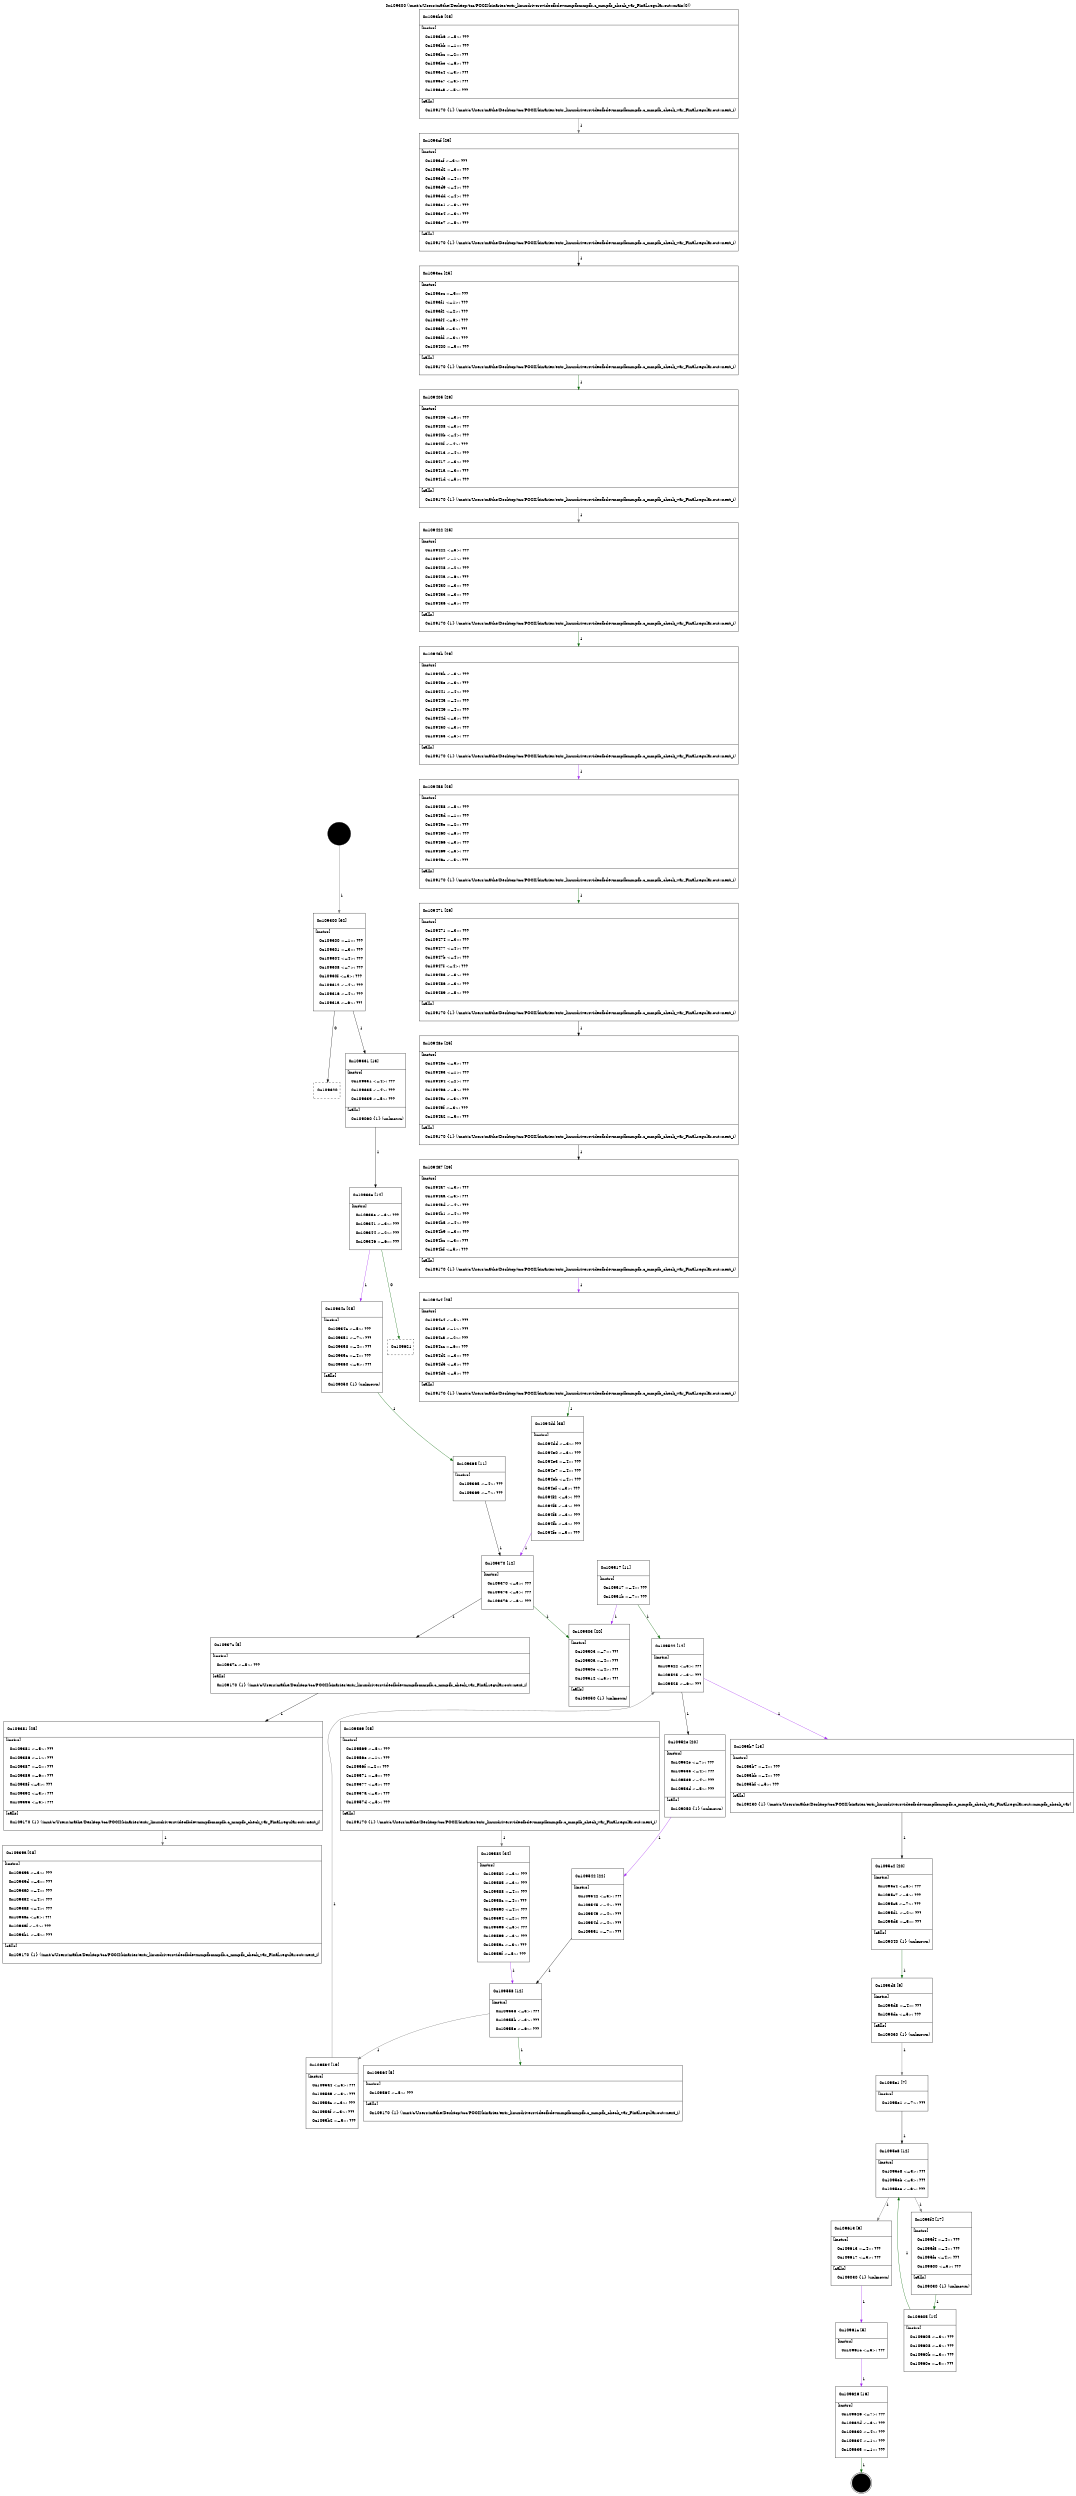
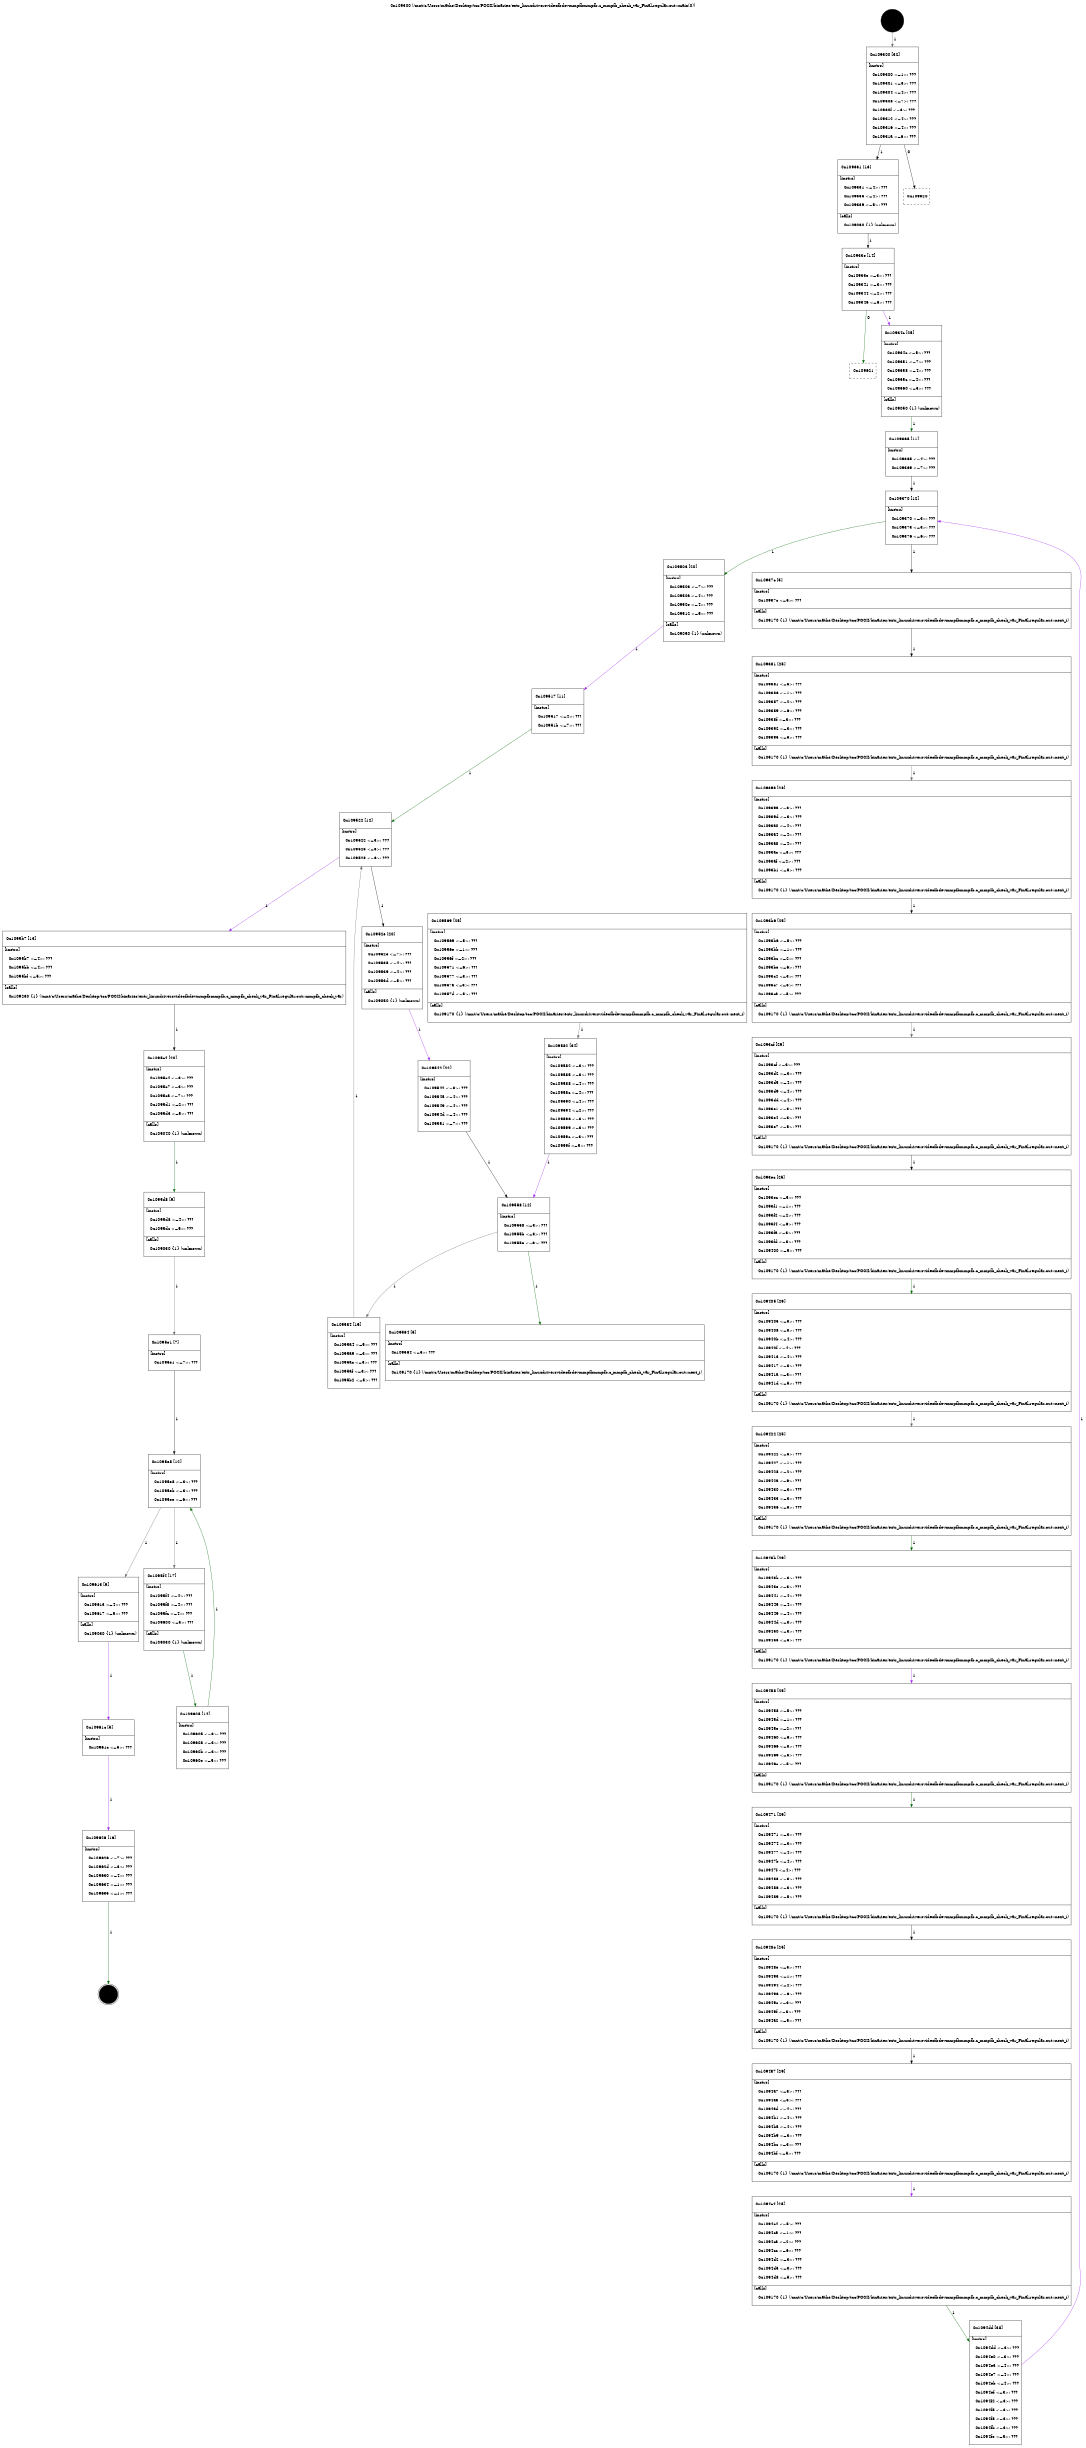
edge "0x10939a [28]" -> "0x1093b6 [25]": added, label "1"
edge "0x109517 [11]" -> "0x109503 [20]": reversed
